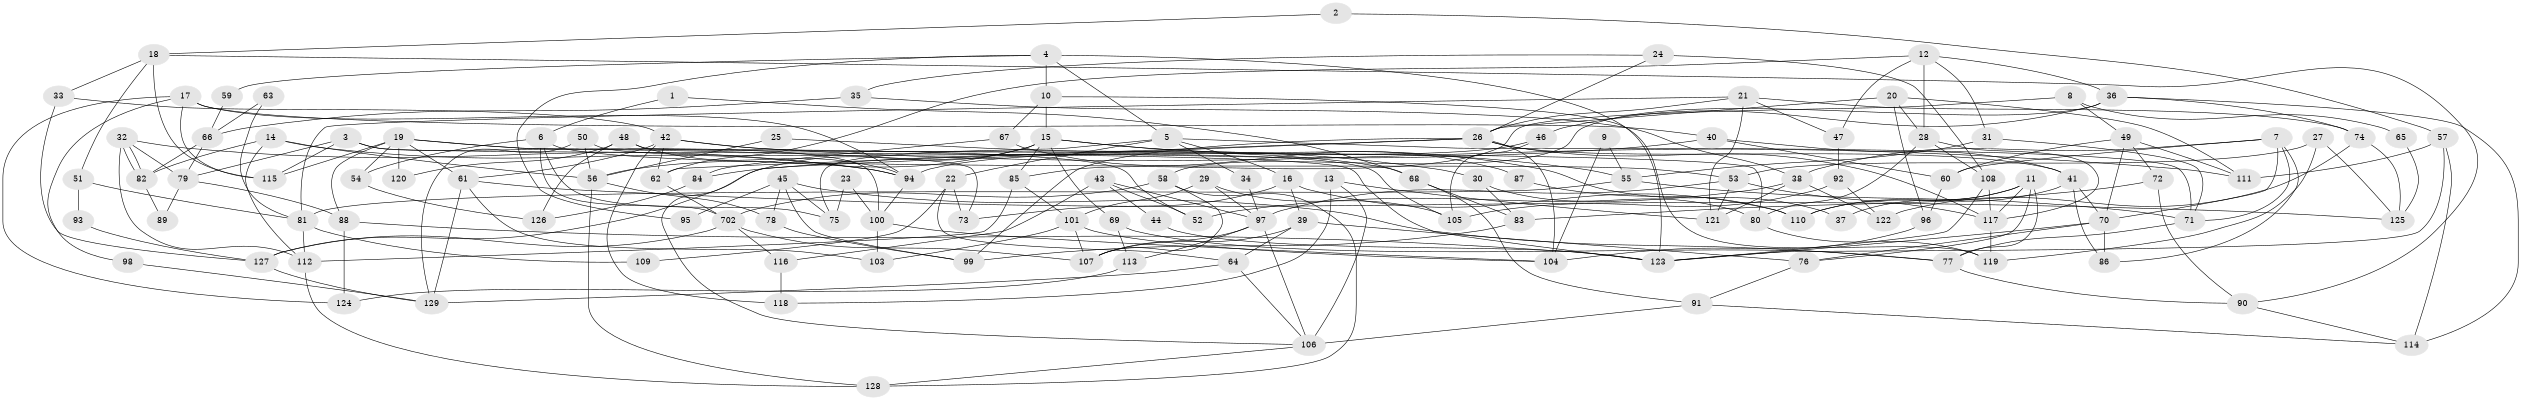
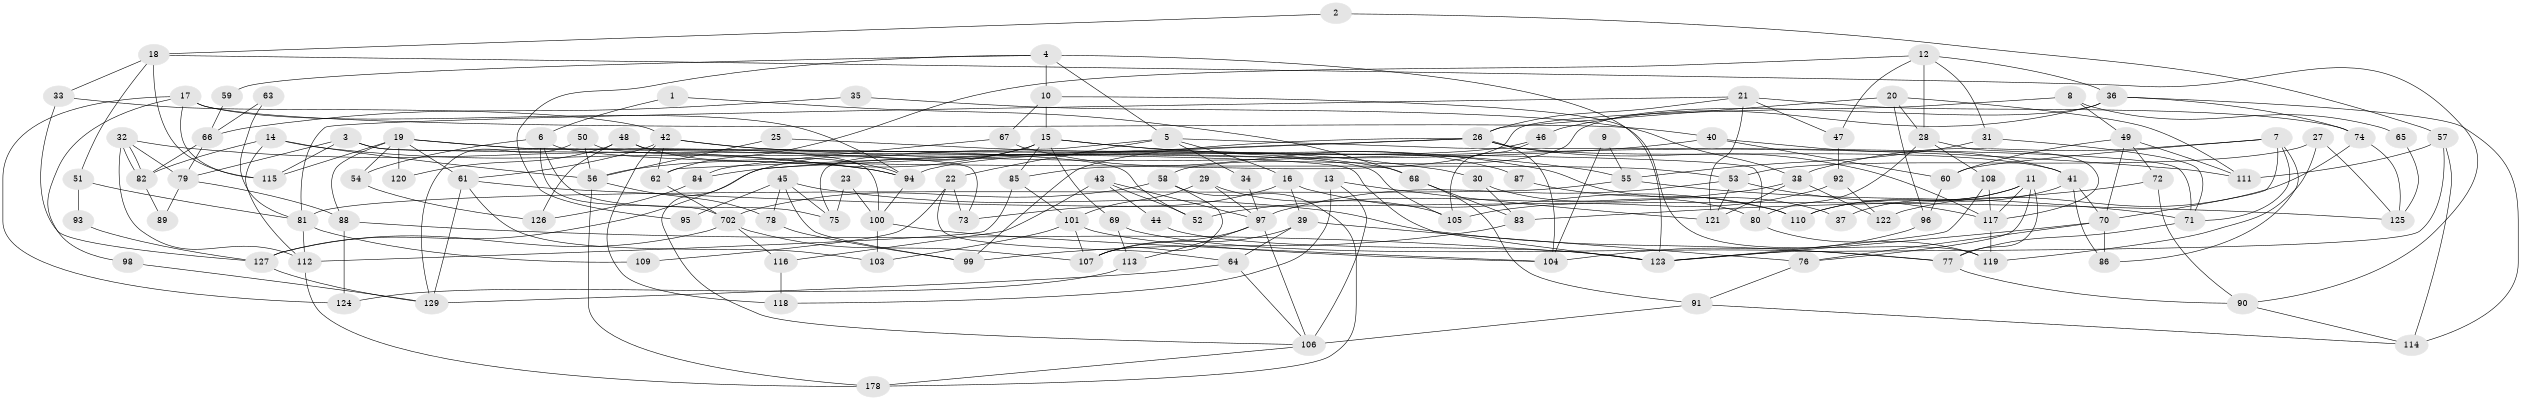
node "24": removed
node "128": label "128" -> "178"
